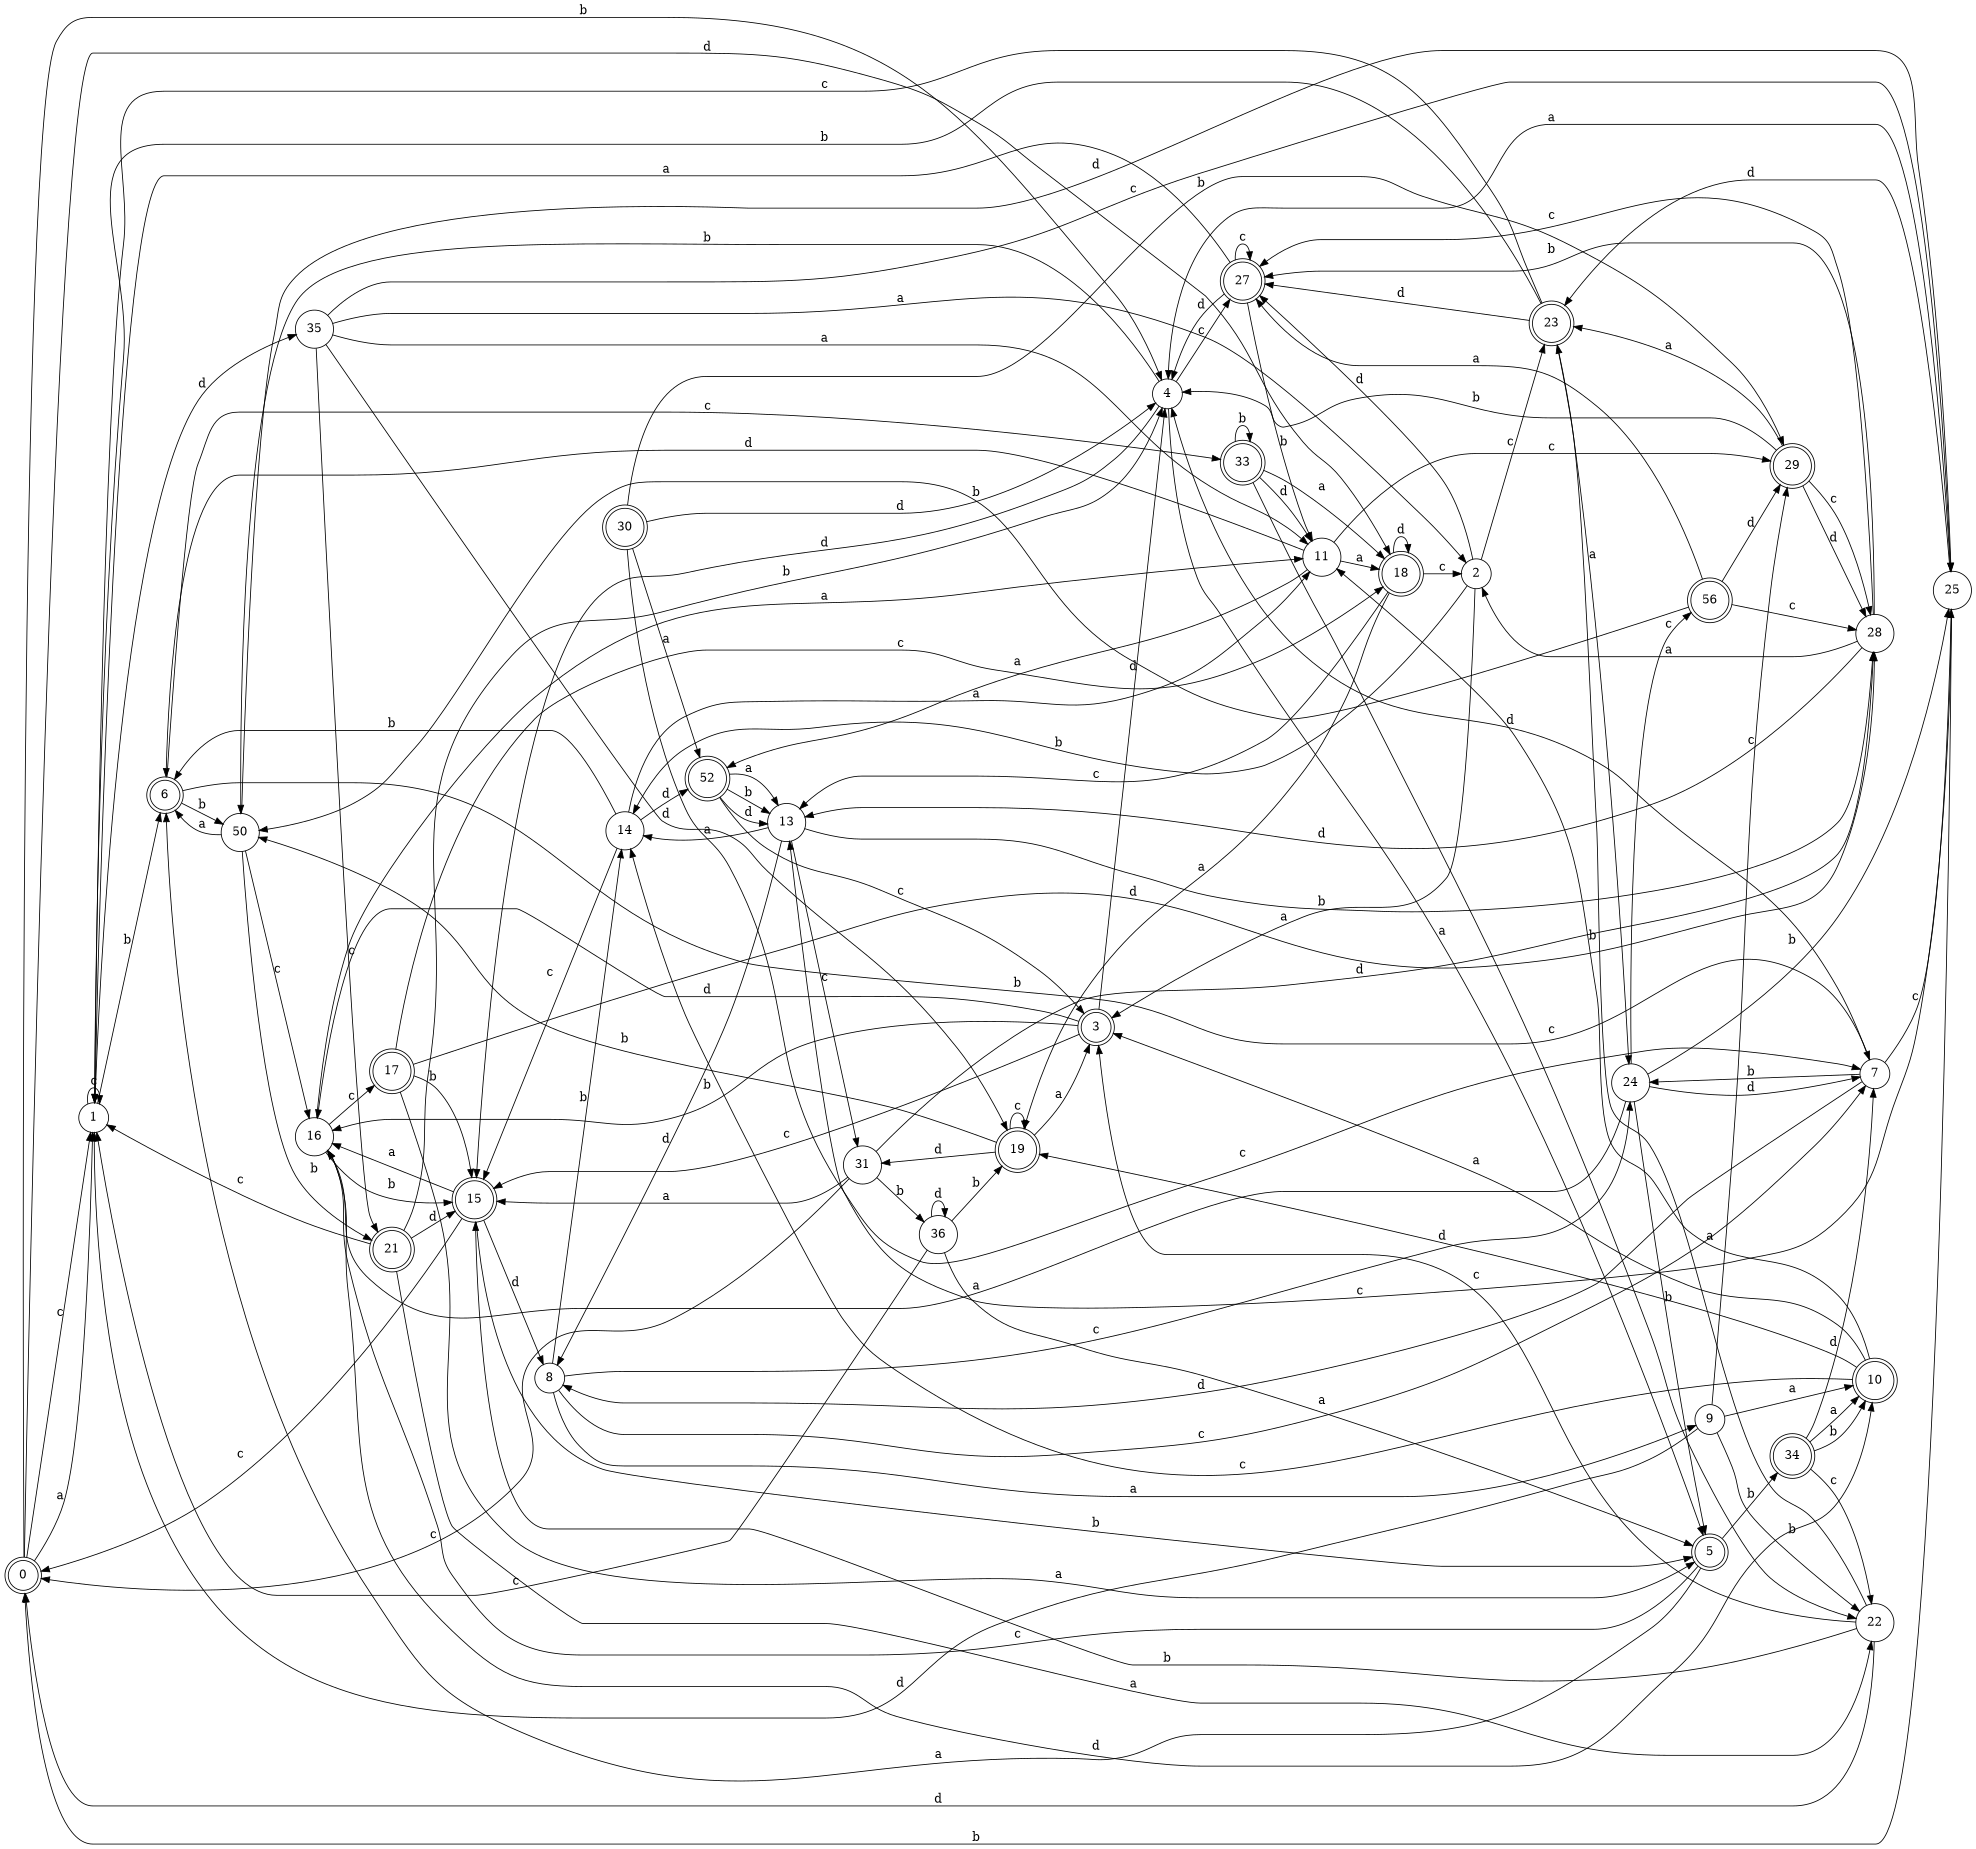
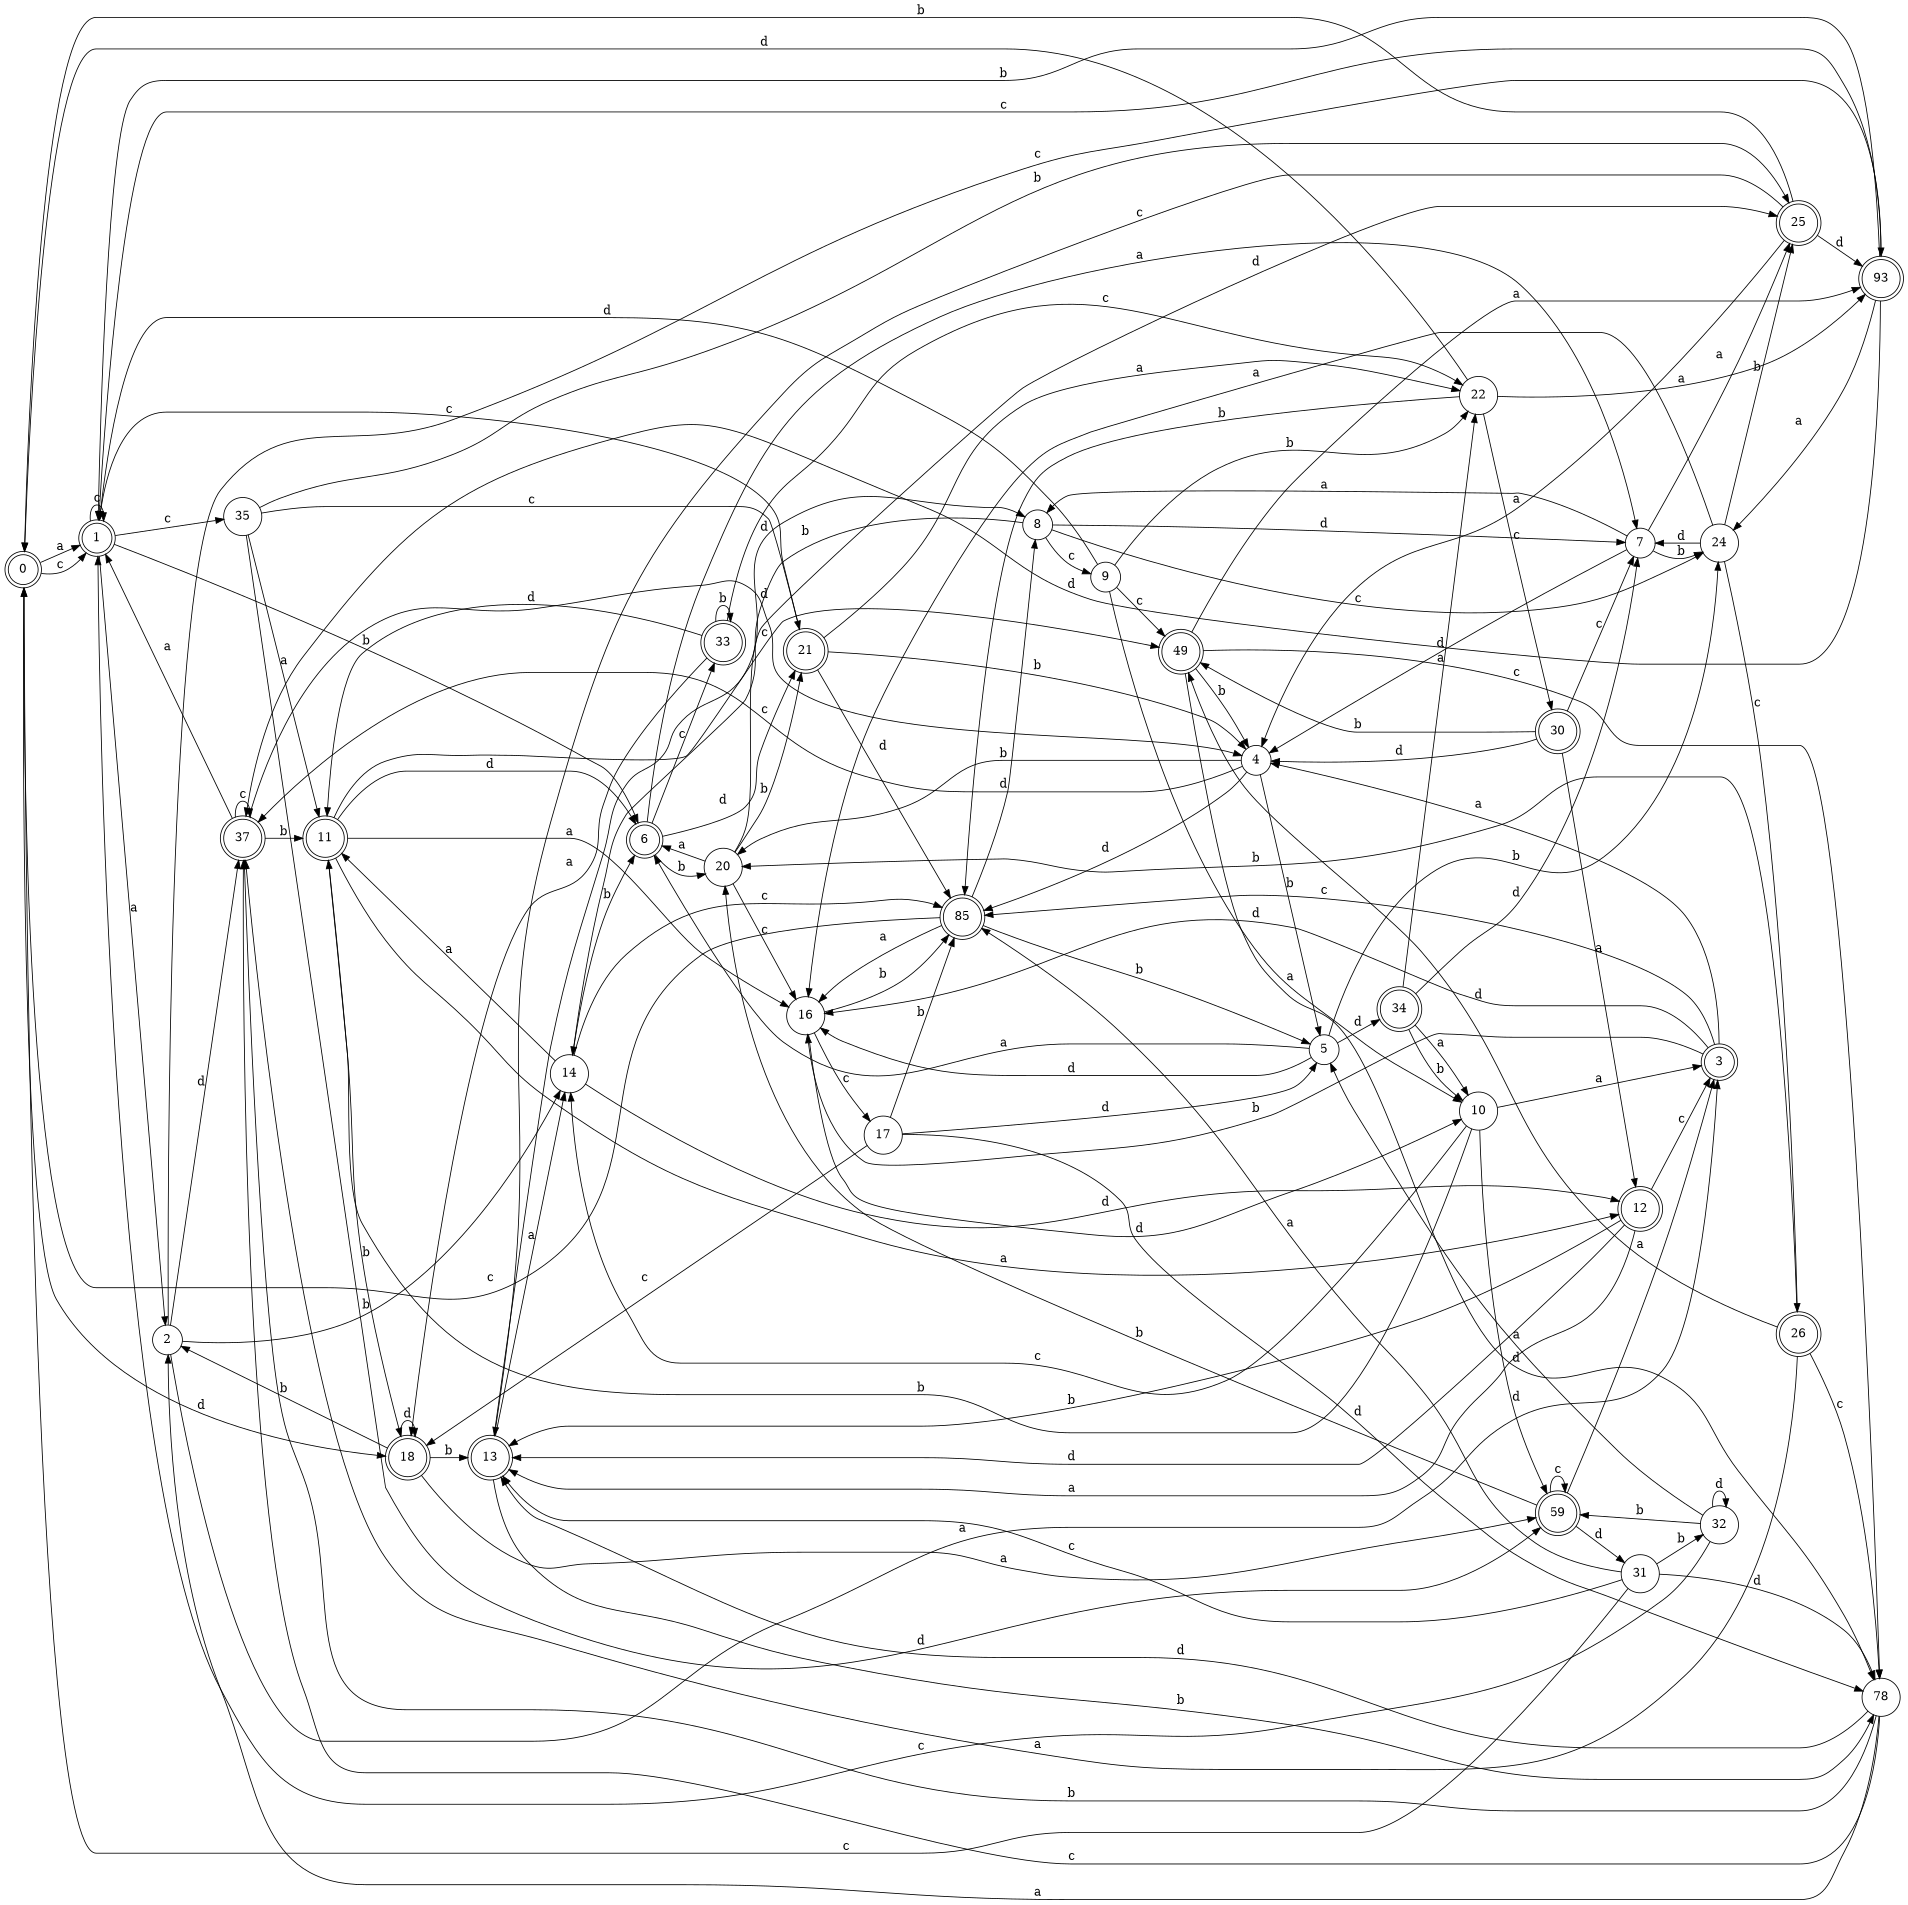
edge "0" -> "4": removed, label "b"
edge "35" -> "25": label "c" -> "b"
node "27": label "27" -> "37"
edge "35" -> "2": now "1" -> "2"
node "23": label "23" -> "93"
edge "1" -> "35": label "d" -> "c"
node "29": label "29" -> "49"
node "11": shape circle -> doublecircle
edge "11" -> "18": label "a" -> "b"
edge "18" -> "2": label "c" -> "b"
node "25": shape circle -> doublecircle
node "56": label "56" -> "26"
edge "16" -> "11": reversed
node "28": label "28" -> "78"
edge "3" -> "4": label "d" -> "a"
edge "18" -> "13": label "c" -> "b"
node "52": label "52" -> "12"
edge "6" -> "21": added, label "d"
node "13": shape circle -> doublecircle
node "50": label "50" -> "20"
edge "4" -> "5": label "a" -> "b"
edge "6" -> "7": label "b" -> "a"
edge "13" -> "31": reversed
edge "7" -> "25": label "c" -> "a"
node "17": shape doublecircle -> circle
node "1": shape circle -> doublecircle
node "19": label "19" -> "59"
node "15": label "15" -> "85"
node "36": label "36" -> "32"
edge "22" -> "3": now "22" -> "30"
edge "24" -> "5": reversed
node "10": shape doublecircle -> circle
edge "7" -> "8": label "d" -> "a"
edge "8" -> "7": label "c" -> "d"
edge "34" -> "22": label "c" -> "a"
edge "8" -> "9": label "a" -> "c"
edge "5" -> "34": label "b" -> "d"
node "5": shape doublecircle -> circle
edge "17" -> "5": label "a" -> "d"
edge "5" -> "16": label "c" -> "d"
